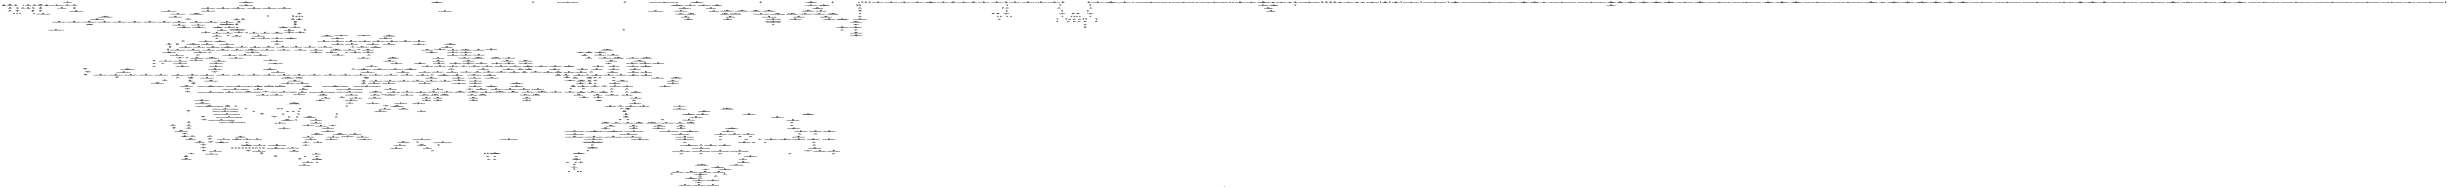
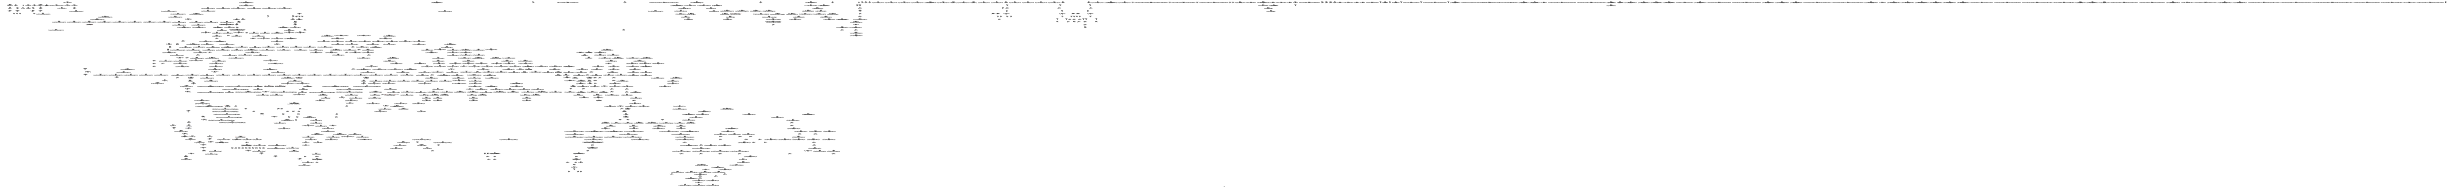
node "NodeID: 28": removed
